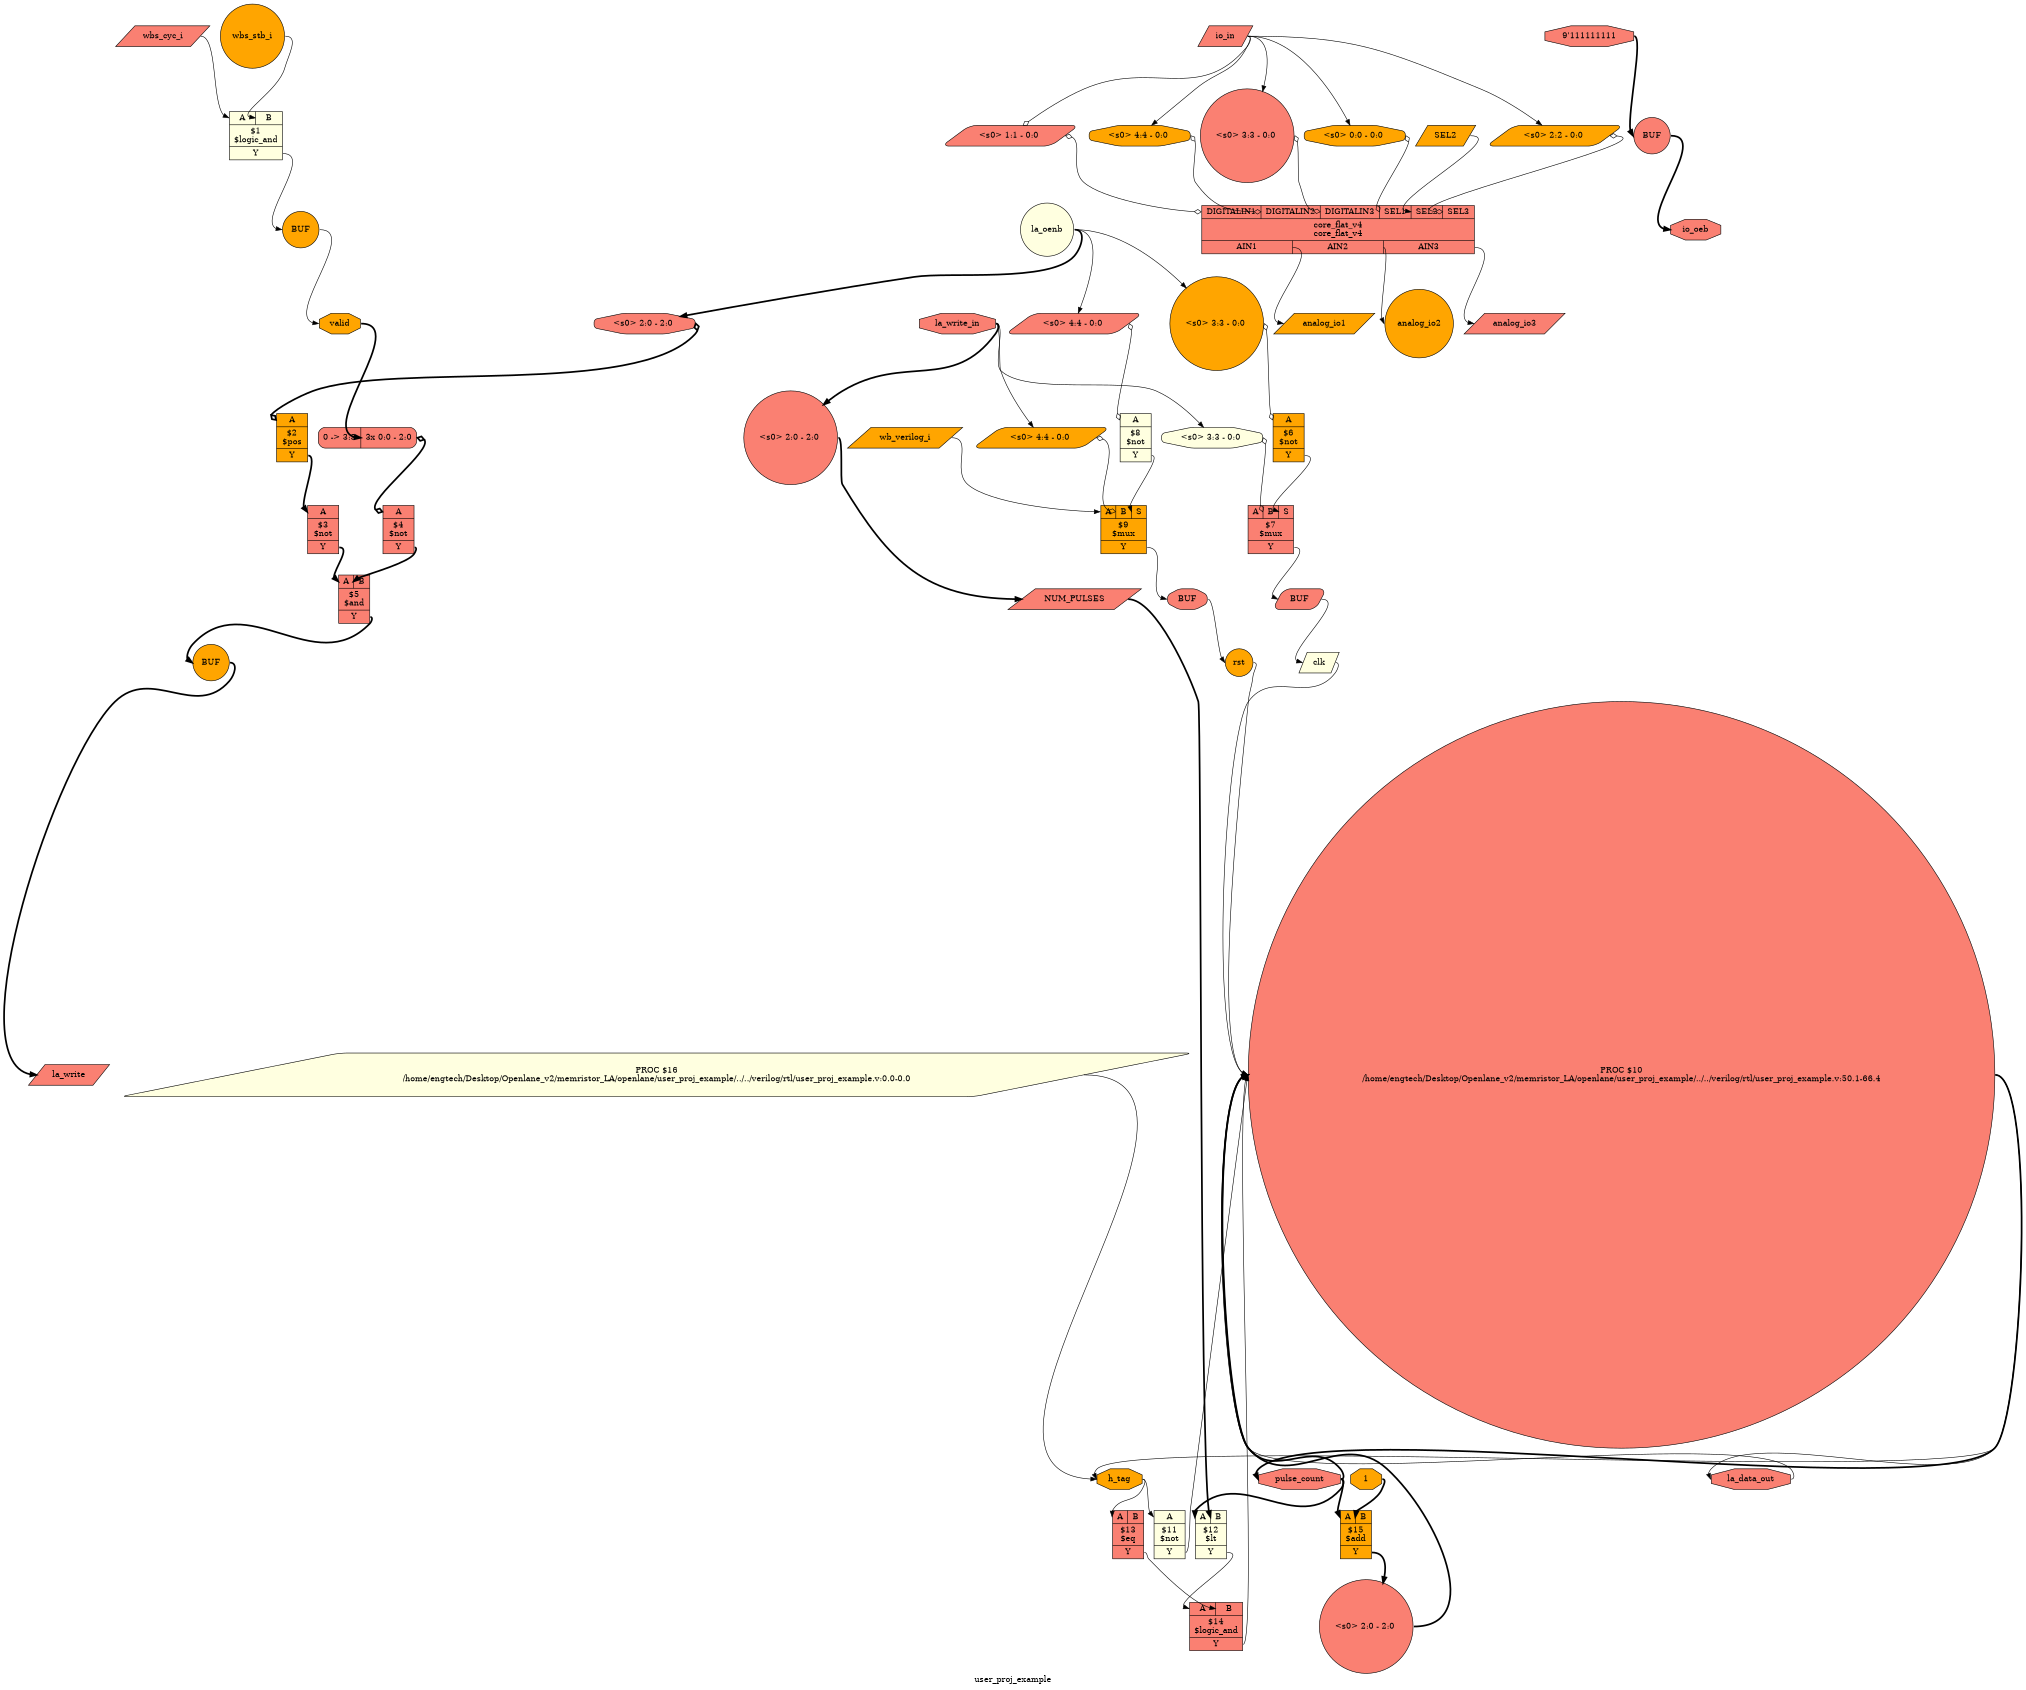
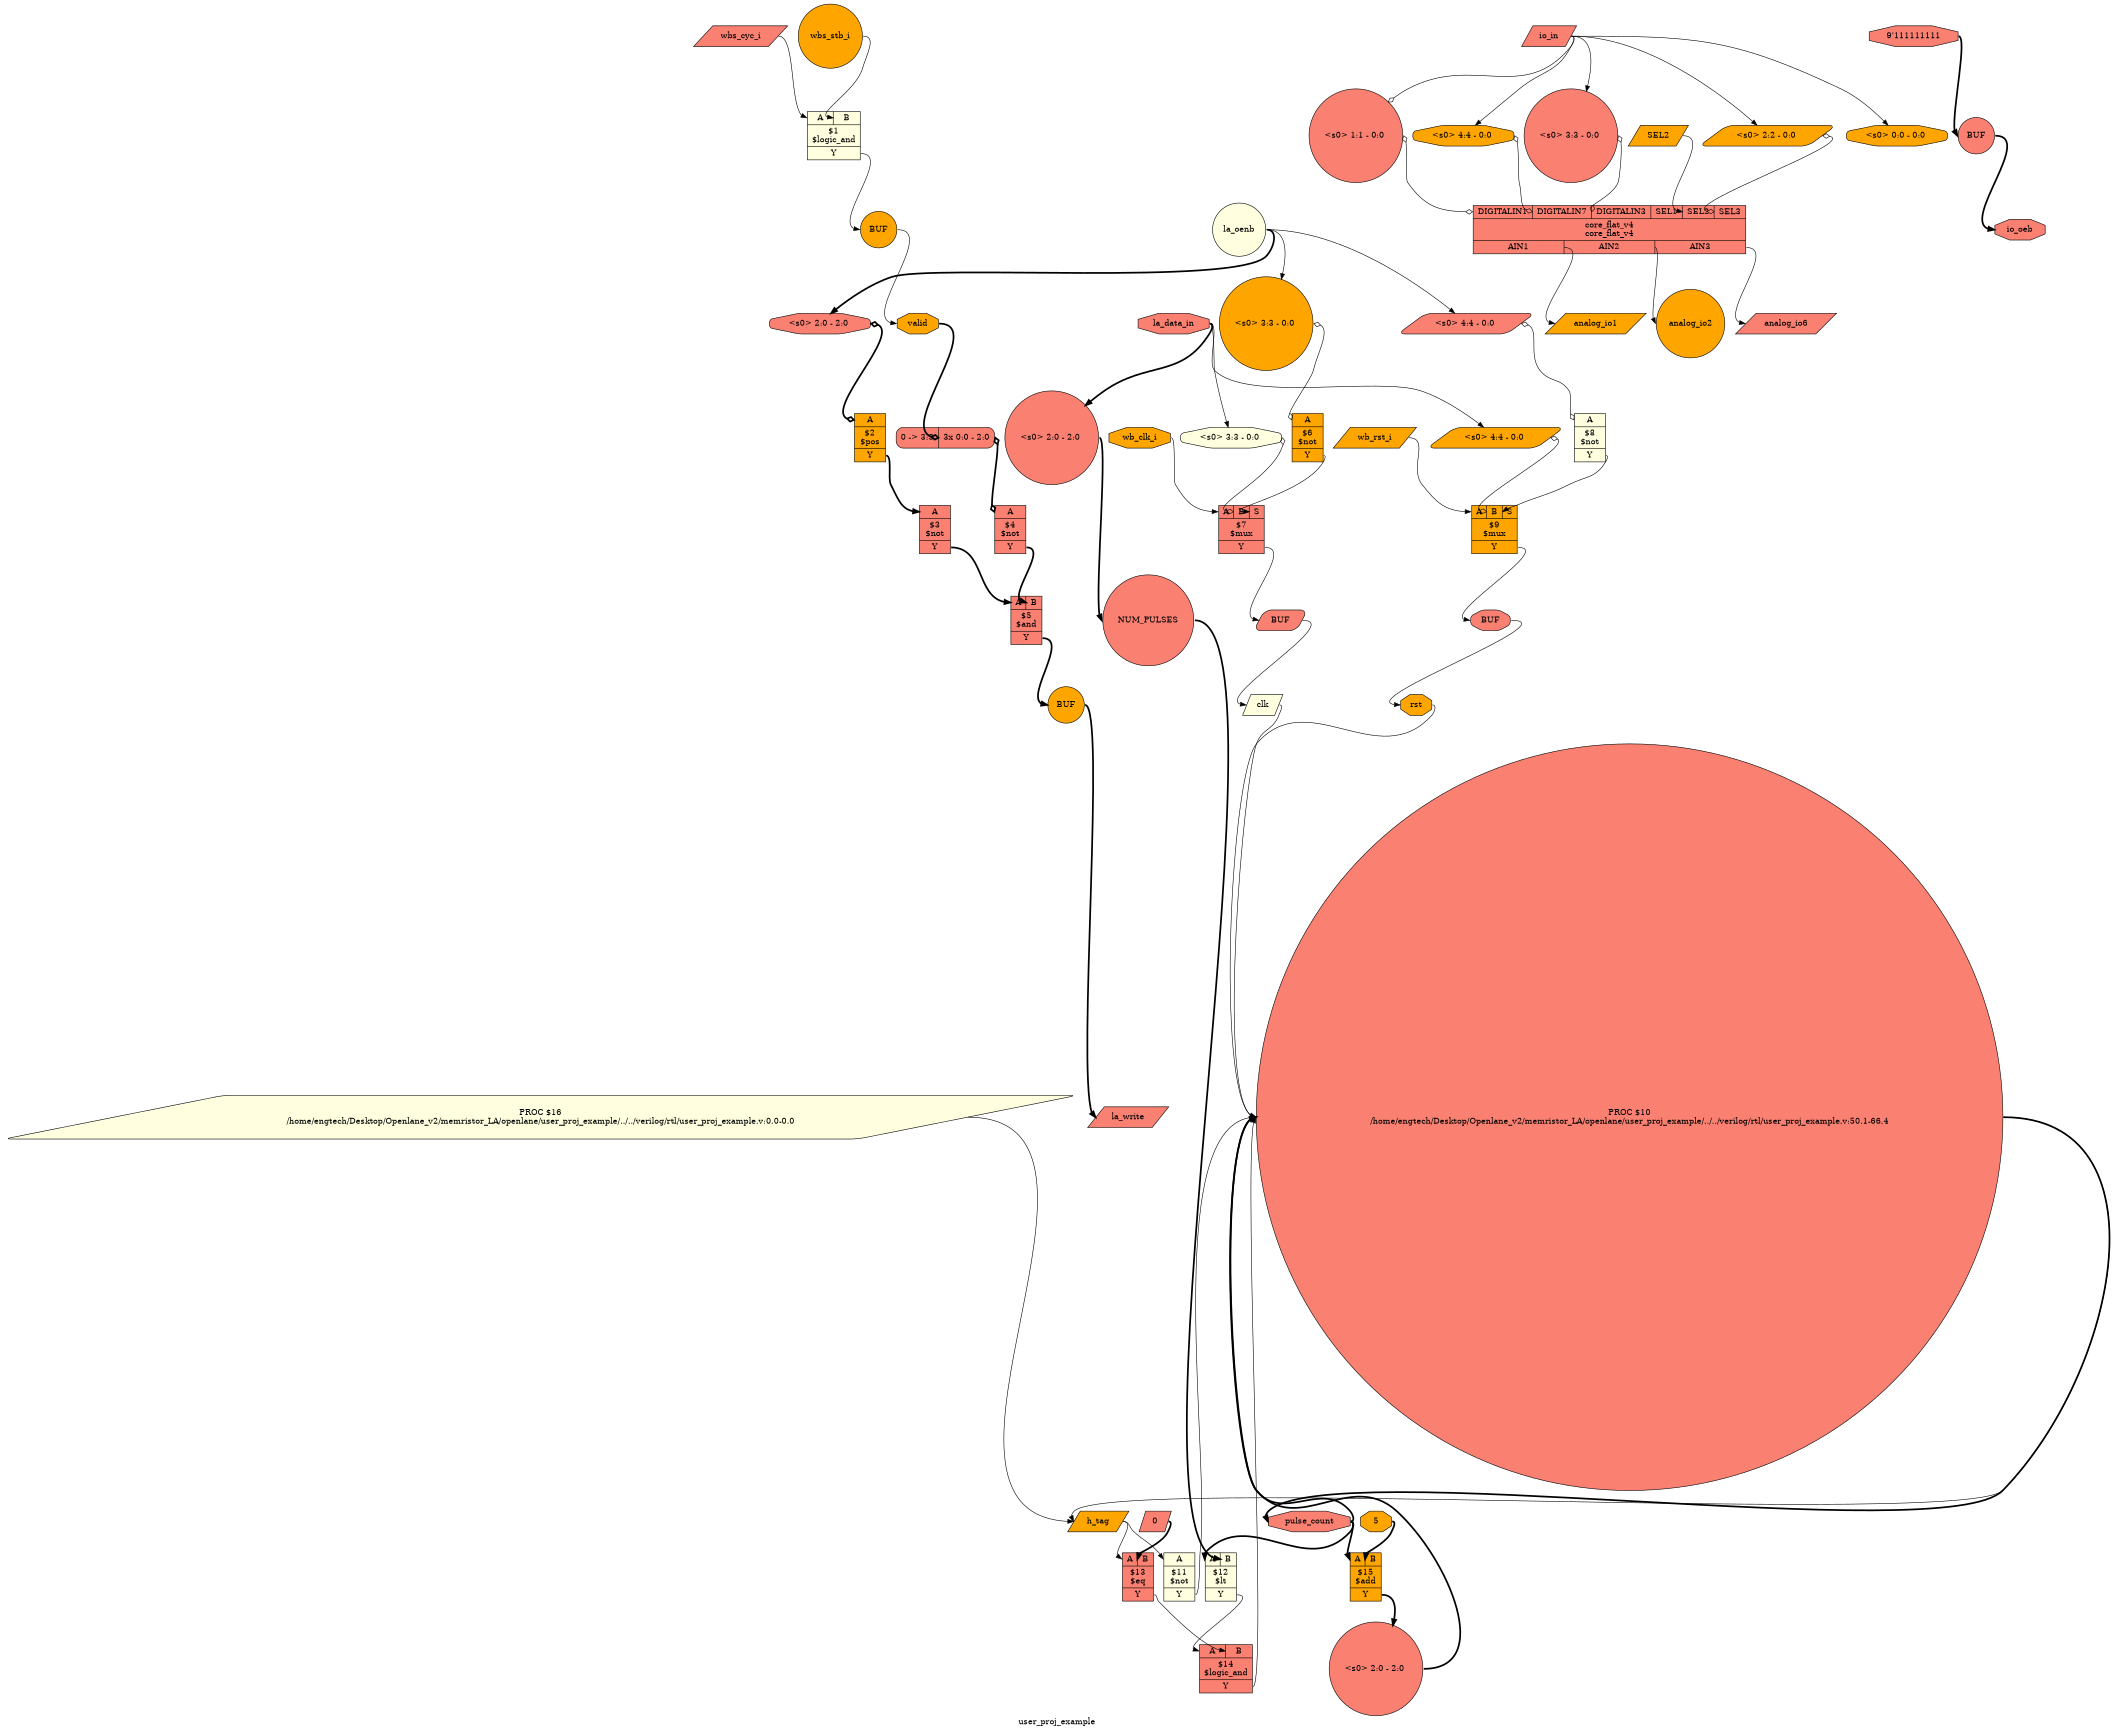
node "<s0> 1:1 - 0:0": shape parallelogram -> circle
edge "<s0> 0:0 - 0:0" -- "DIGITALIN1": removed
node "DIGITALIN1": text "DIGITALIN2" -> "DIGITALIN7"
node "la_write_in": label "la_write_in" -> "la_data_in"
node "analog_io3": label "analog_io3" -> "analog_io6"
edge "valid" -> "0 -> 3:3": arrowhead normal -> odiamond
node "wb_verilog_i": label "wb_verilog_i" -> "wb_rst_i"
node "wb_clk_i": added
node "NUM_PULSES": shape parallelogram -> circle
node "rst": shape circle -> octagon
node "h_tag": shape octagon -> parallelogram
node "1": label "1" -> "5"
node "la_data_out": removed
node "0": added
